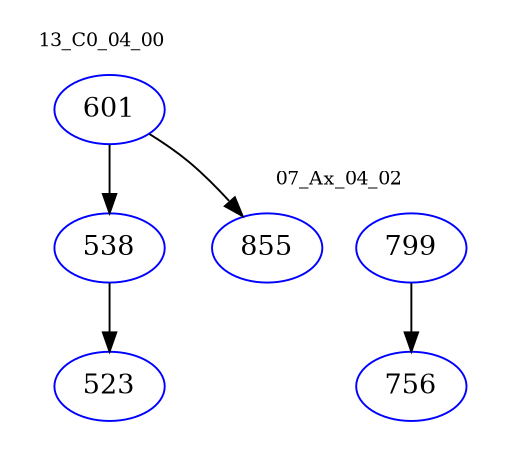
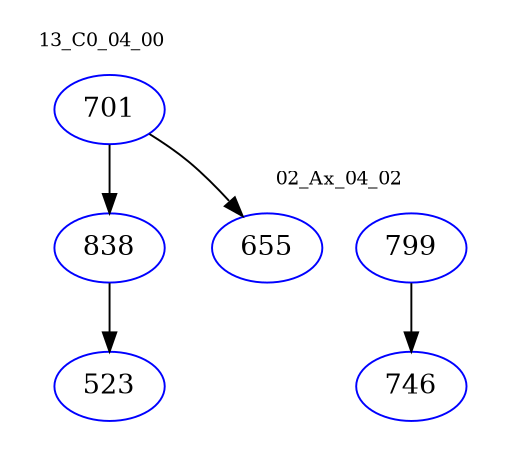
node "601": label "601" -> "701"
cluster "07_Ax_04_02": label "07_Ax_04_02" -> "02_Ax_04_02"
node "538": label "538" -> "838"
node "855": label "855" -> "655"
node "756": label "756" -> "746"
